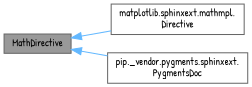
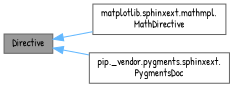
node "matplotlib.sphinxext.mathmpl. Directive": label "matplotlib.sphinxext.mathmpl. Directive" -> "matplotlib.sphinxext.mathmpl. MathDirective"
node "MathDirective": label "MathDirective" -> "Directive"
